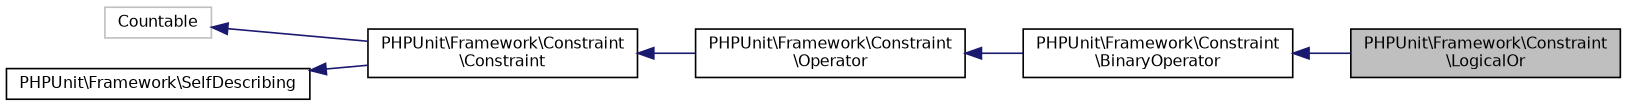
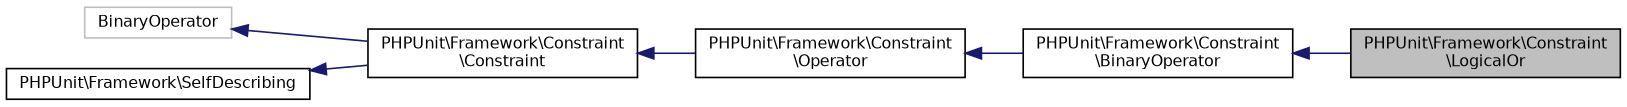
node "Countable": label "Countable" -> "BinaryOperator"
